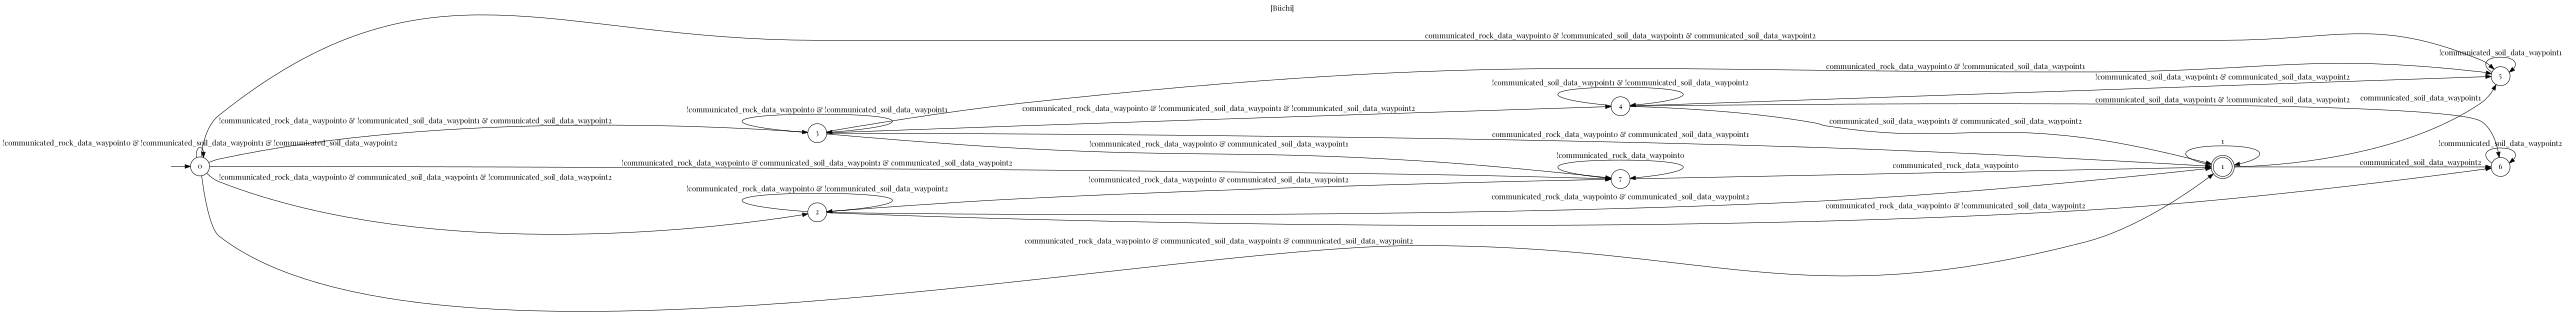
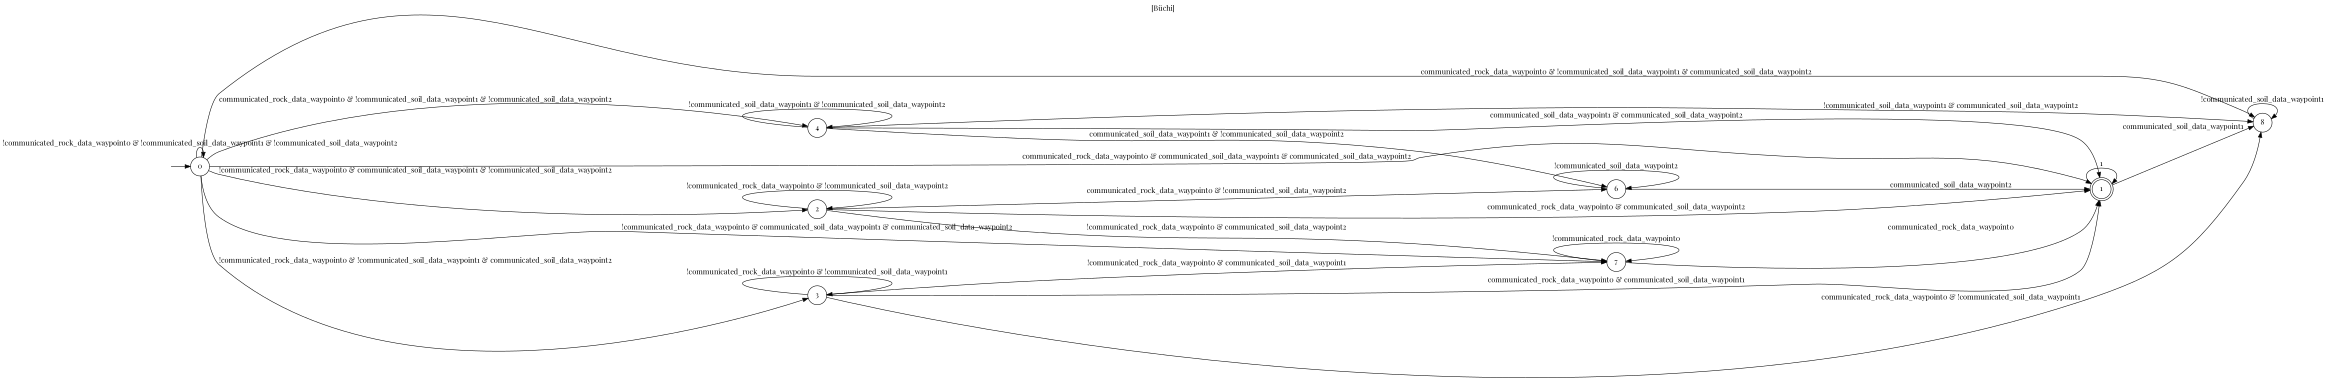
node "5": label "5" -> "8"
edge "3" -> "4": now "0" -> "4"
edge "1" -> "6": reversed
